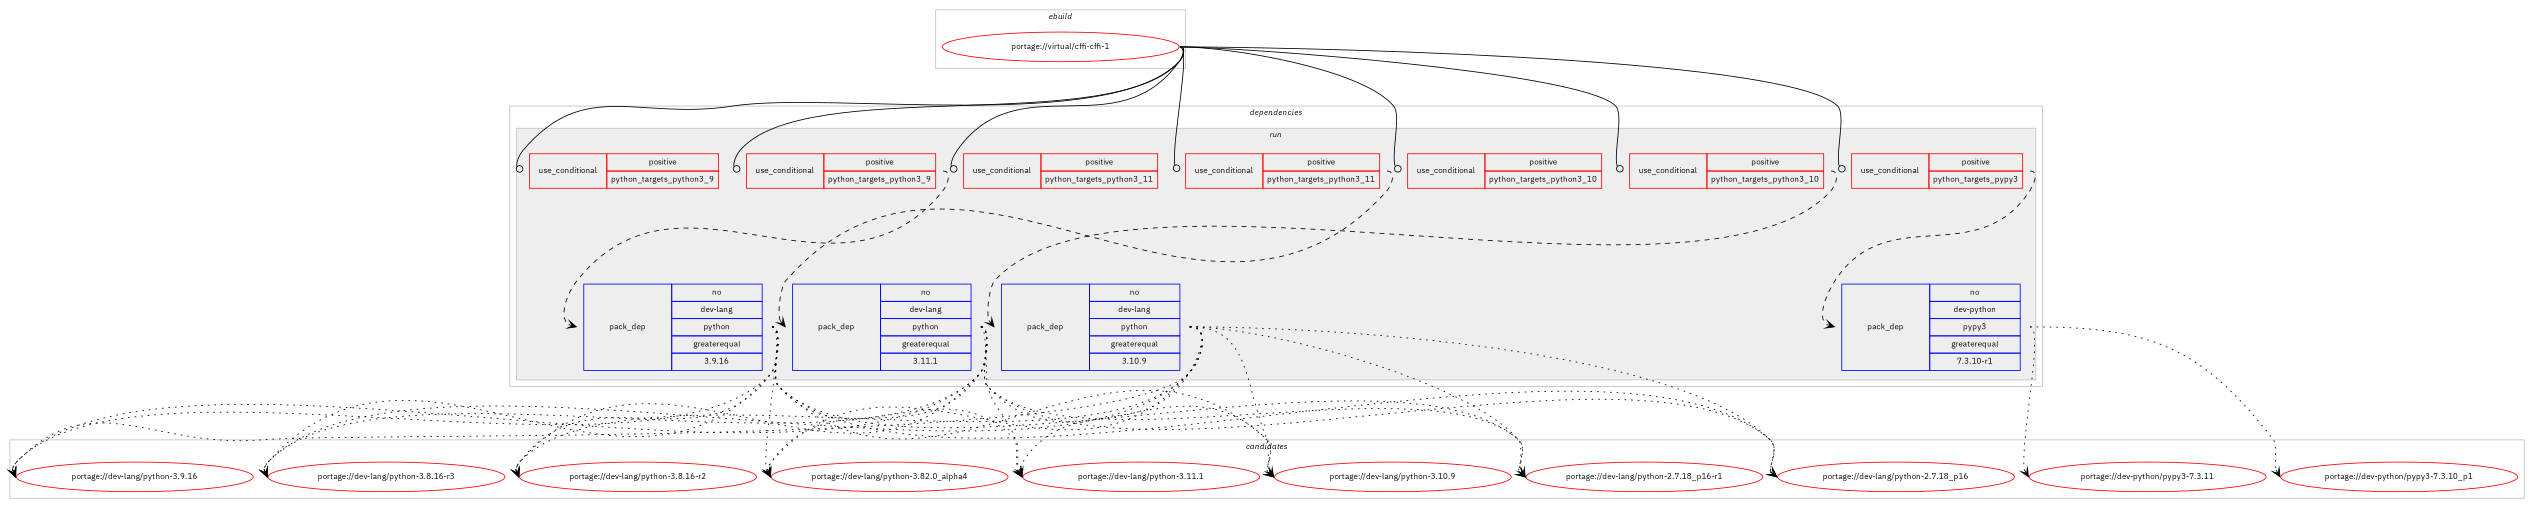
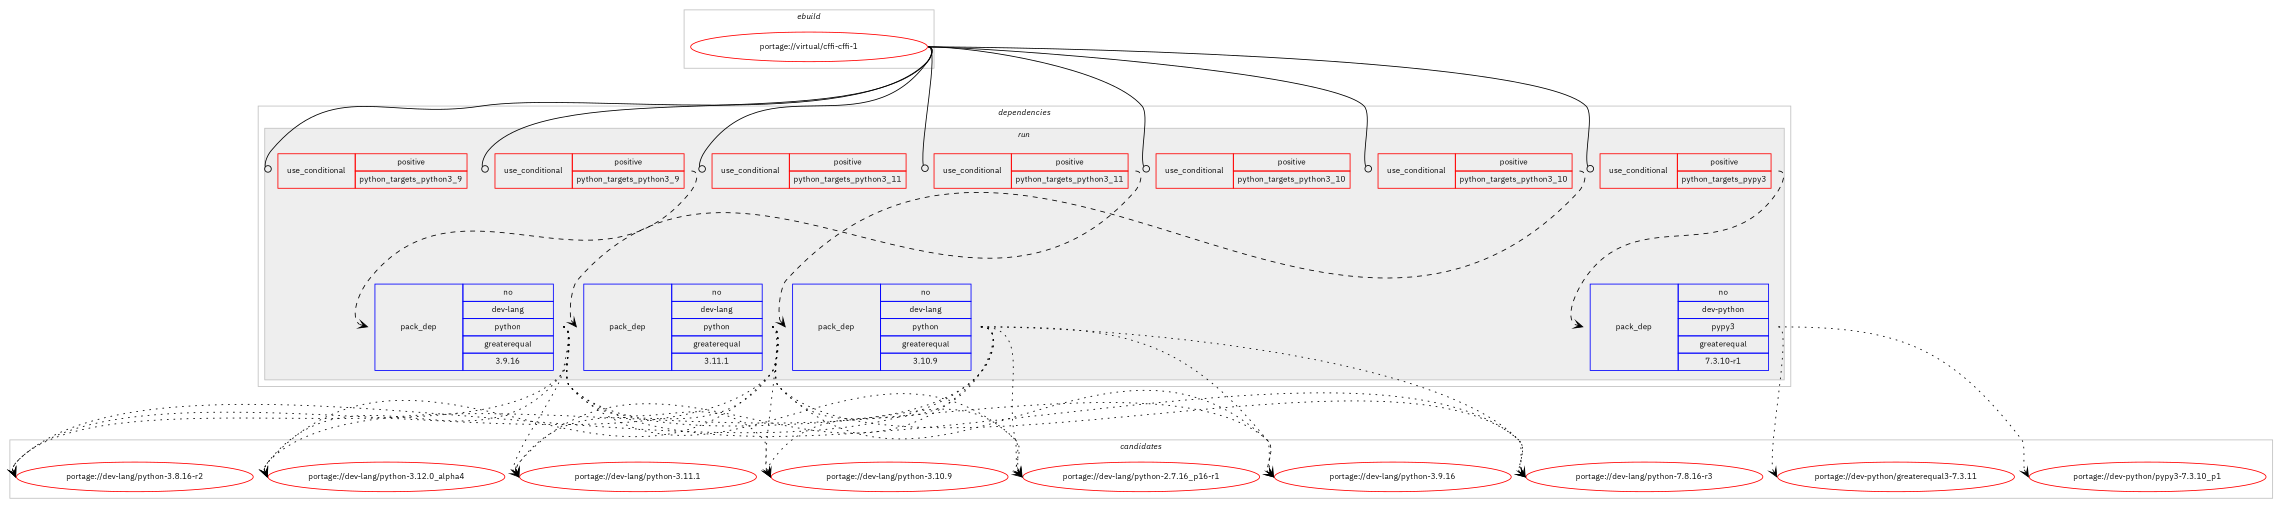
node "portage://dev-lang/python-3.8.16-r3": label "portage://dev-lang/python-3.8.16-r3" -> "portage://dev-lang/python-7.8.16-r3"
node "portage://dev-lang/python-3.82.0_alpha4": label "portage://dev-lang/python-3.82.0_alpha4" -> "portage://dev-lang/python-3.12.0_alpha4"
node "portage://dev-lang/python-2.7.18_p16-r1": label "portage://dev-lang/python-2.7.18_p16-r1" -> "portage://dev-lang/python-2.7.16_p16-r1"
node "portage://dev-lang/python-2.7.18_p16": removed
node "portage://dev-python/pypy3-7.3.11": label "portage://dev-python/pypy3-7.3.11" -> "portage://dev-python/greaterequal3-7.3.11"
